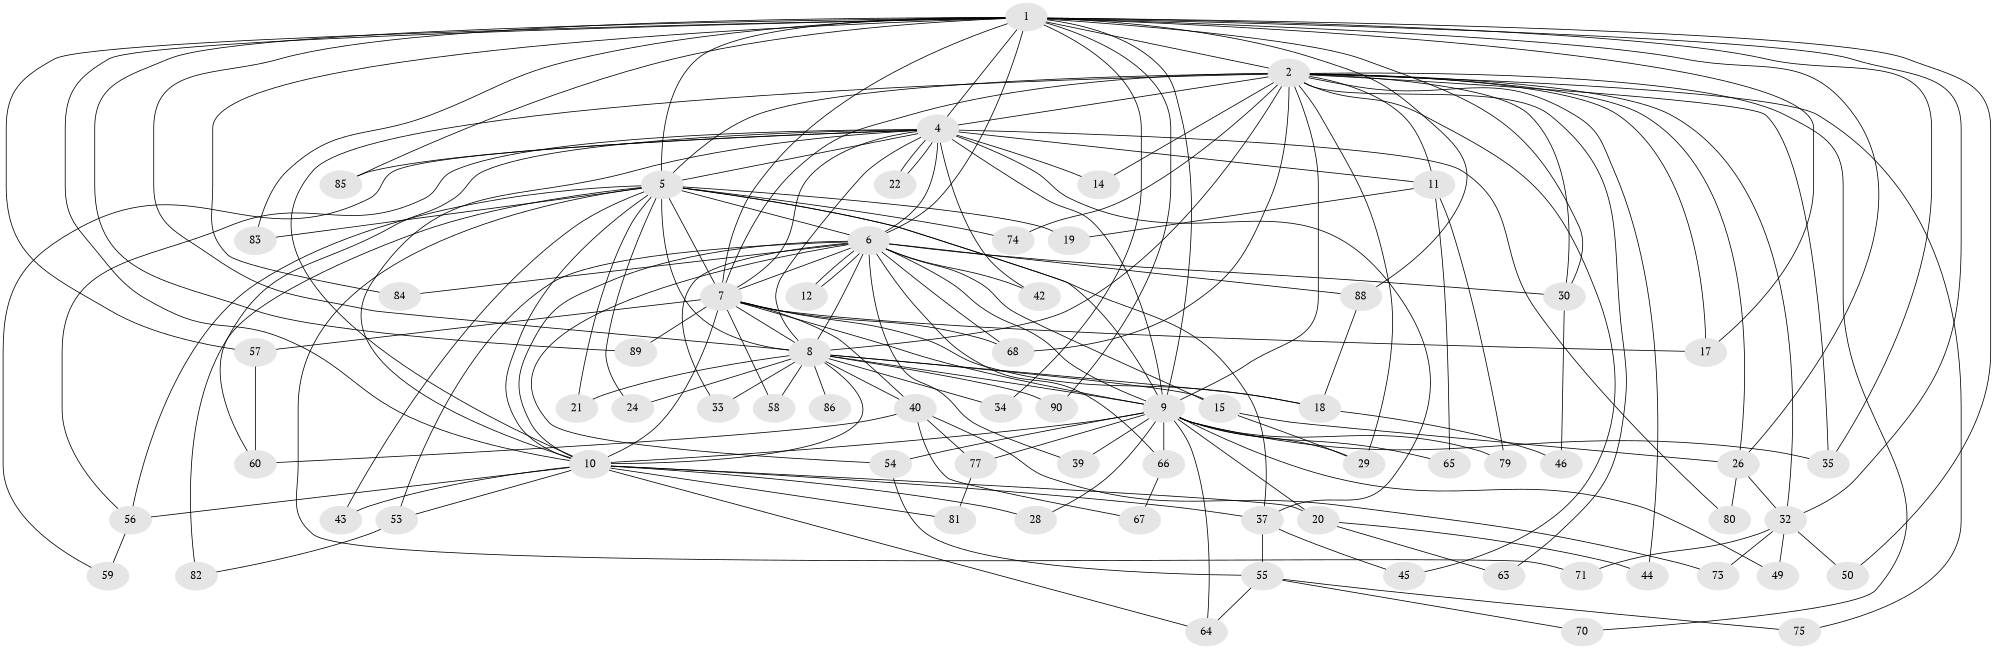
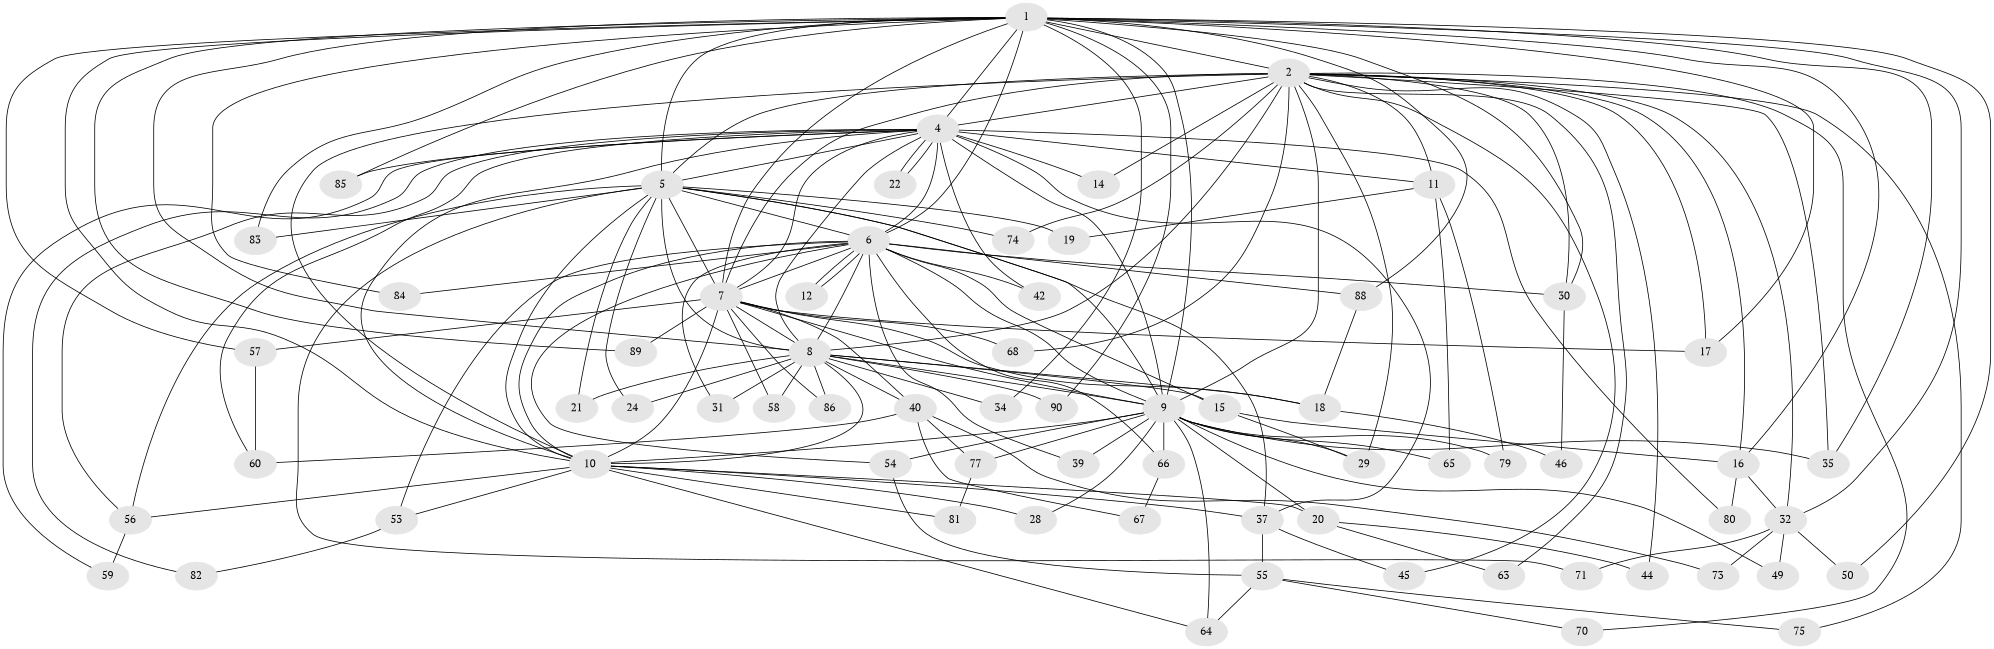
edge "5" -- "82": now "4" -- "82"
edge "6" -- "68": removed
edge "7" -- "86": added
node "33": label "33" -> "31"
node "26": label "26" -> "16"
node "43": removed
